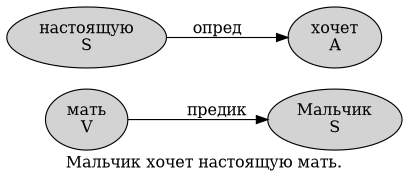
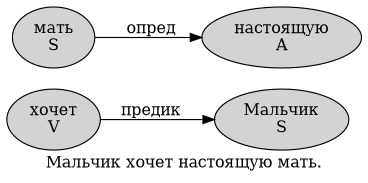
node "настоящую S": label "настоящую S" -> "мать S"
node "хочет A": label "хочет A" -> "настоящую A"
node "мать V": label "мать V" -> "хочет V"
